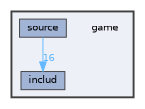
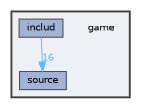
edge "source" -> "includ": reversed
